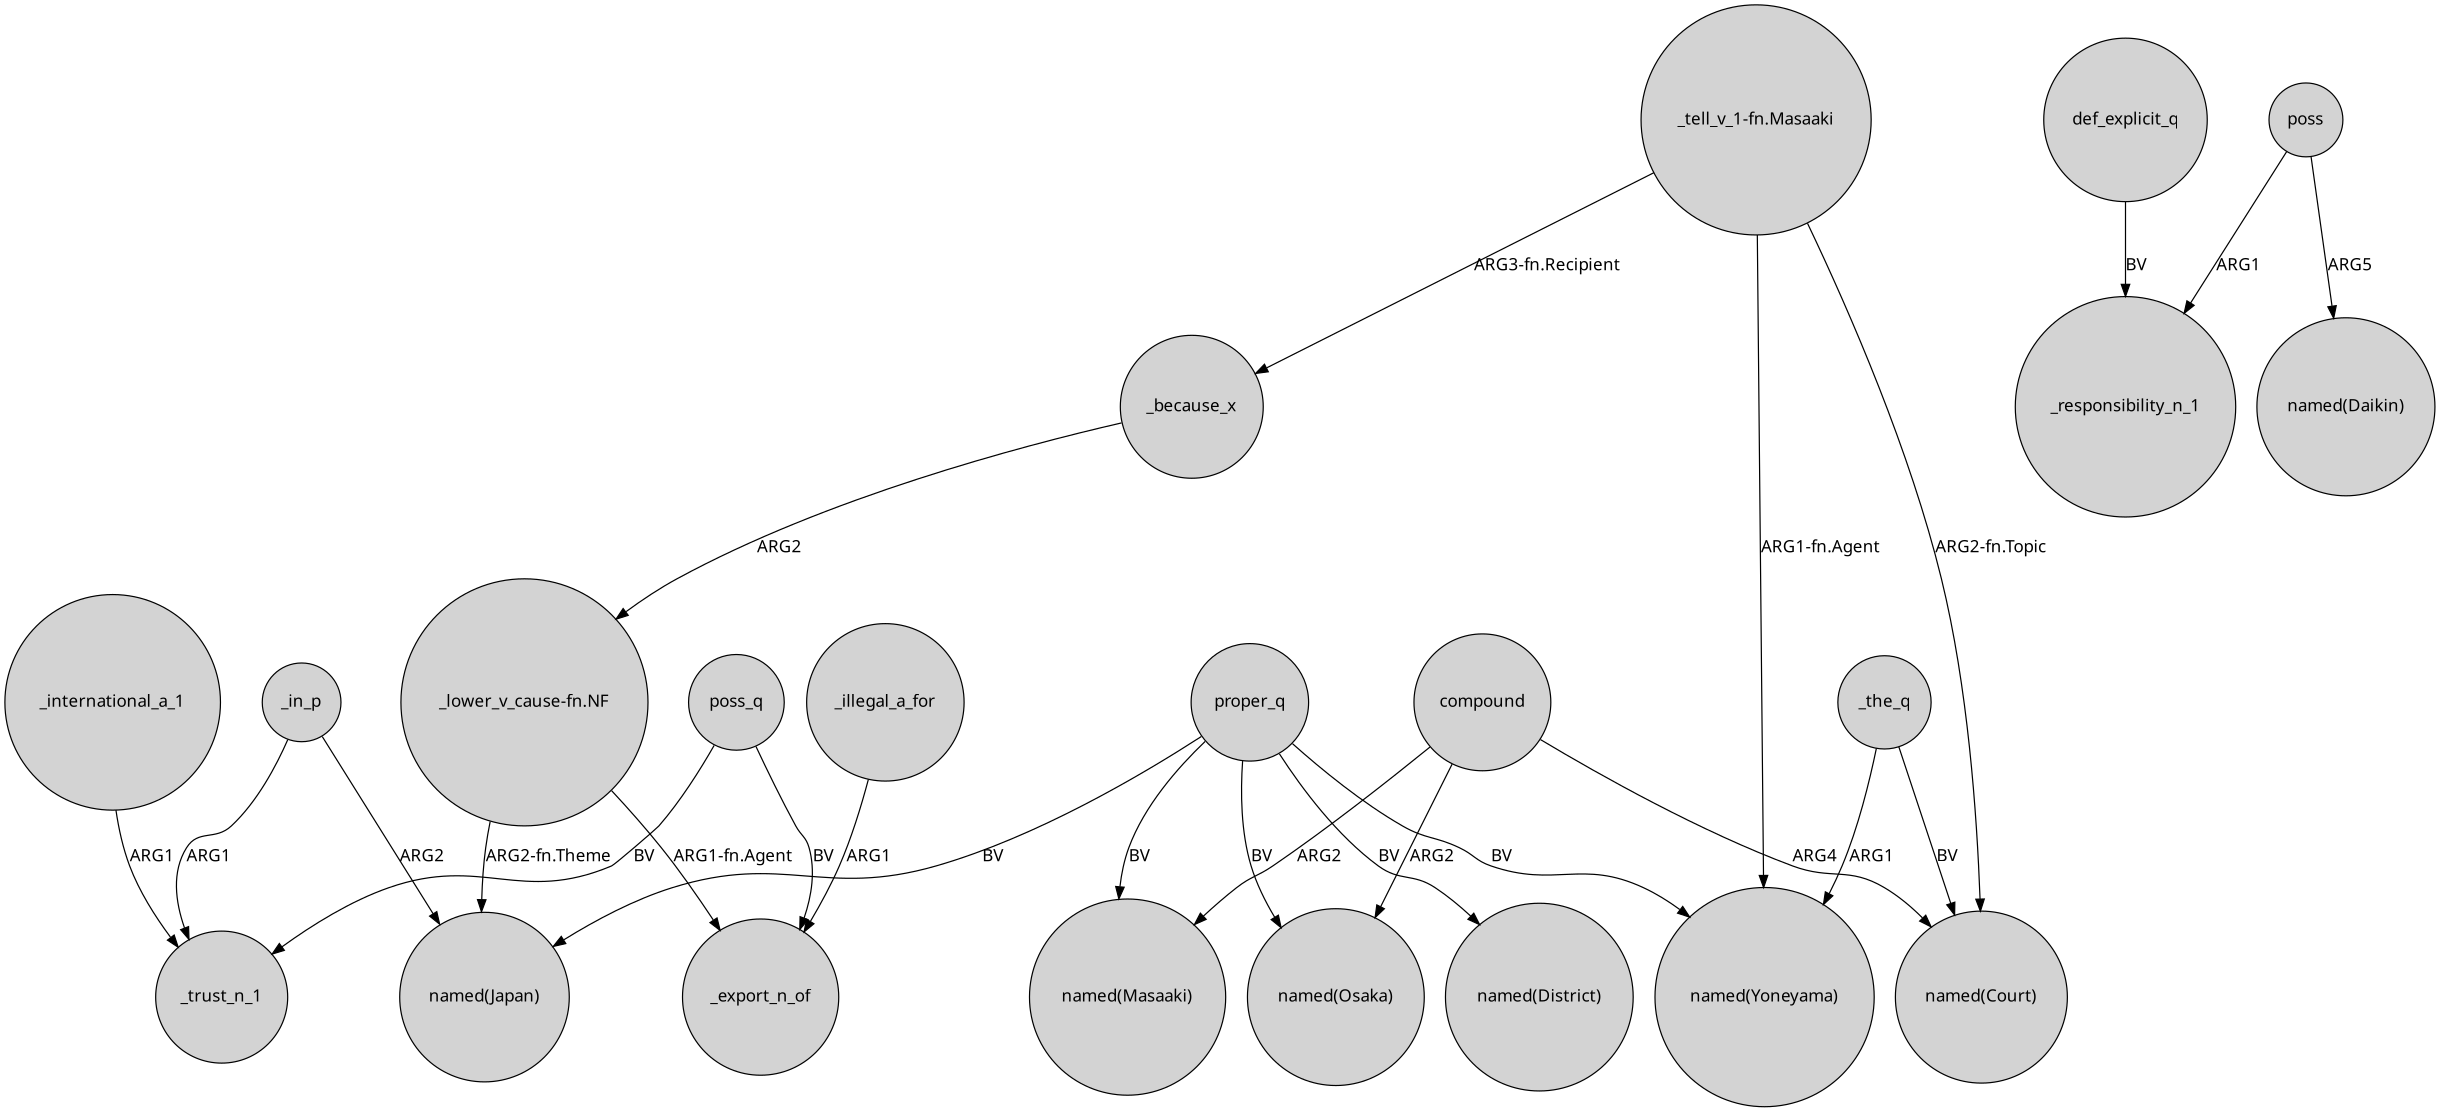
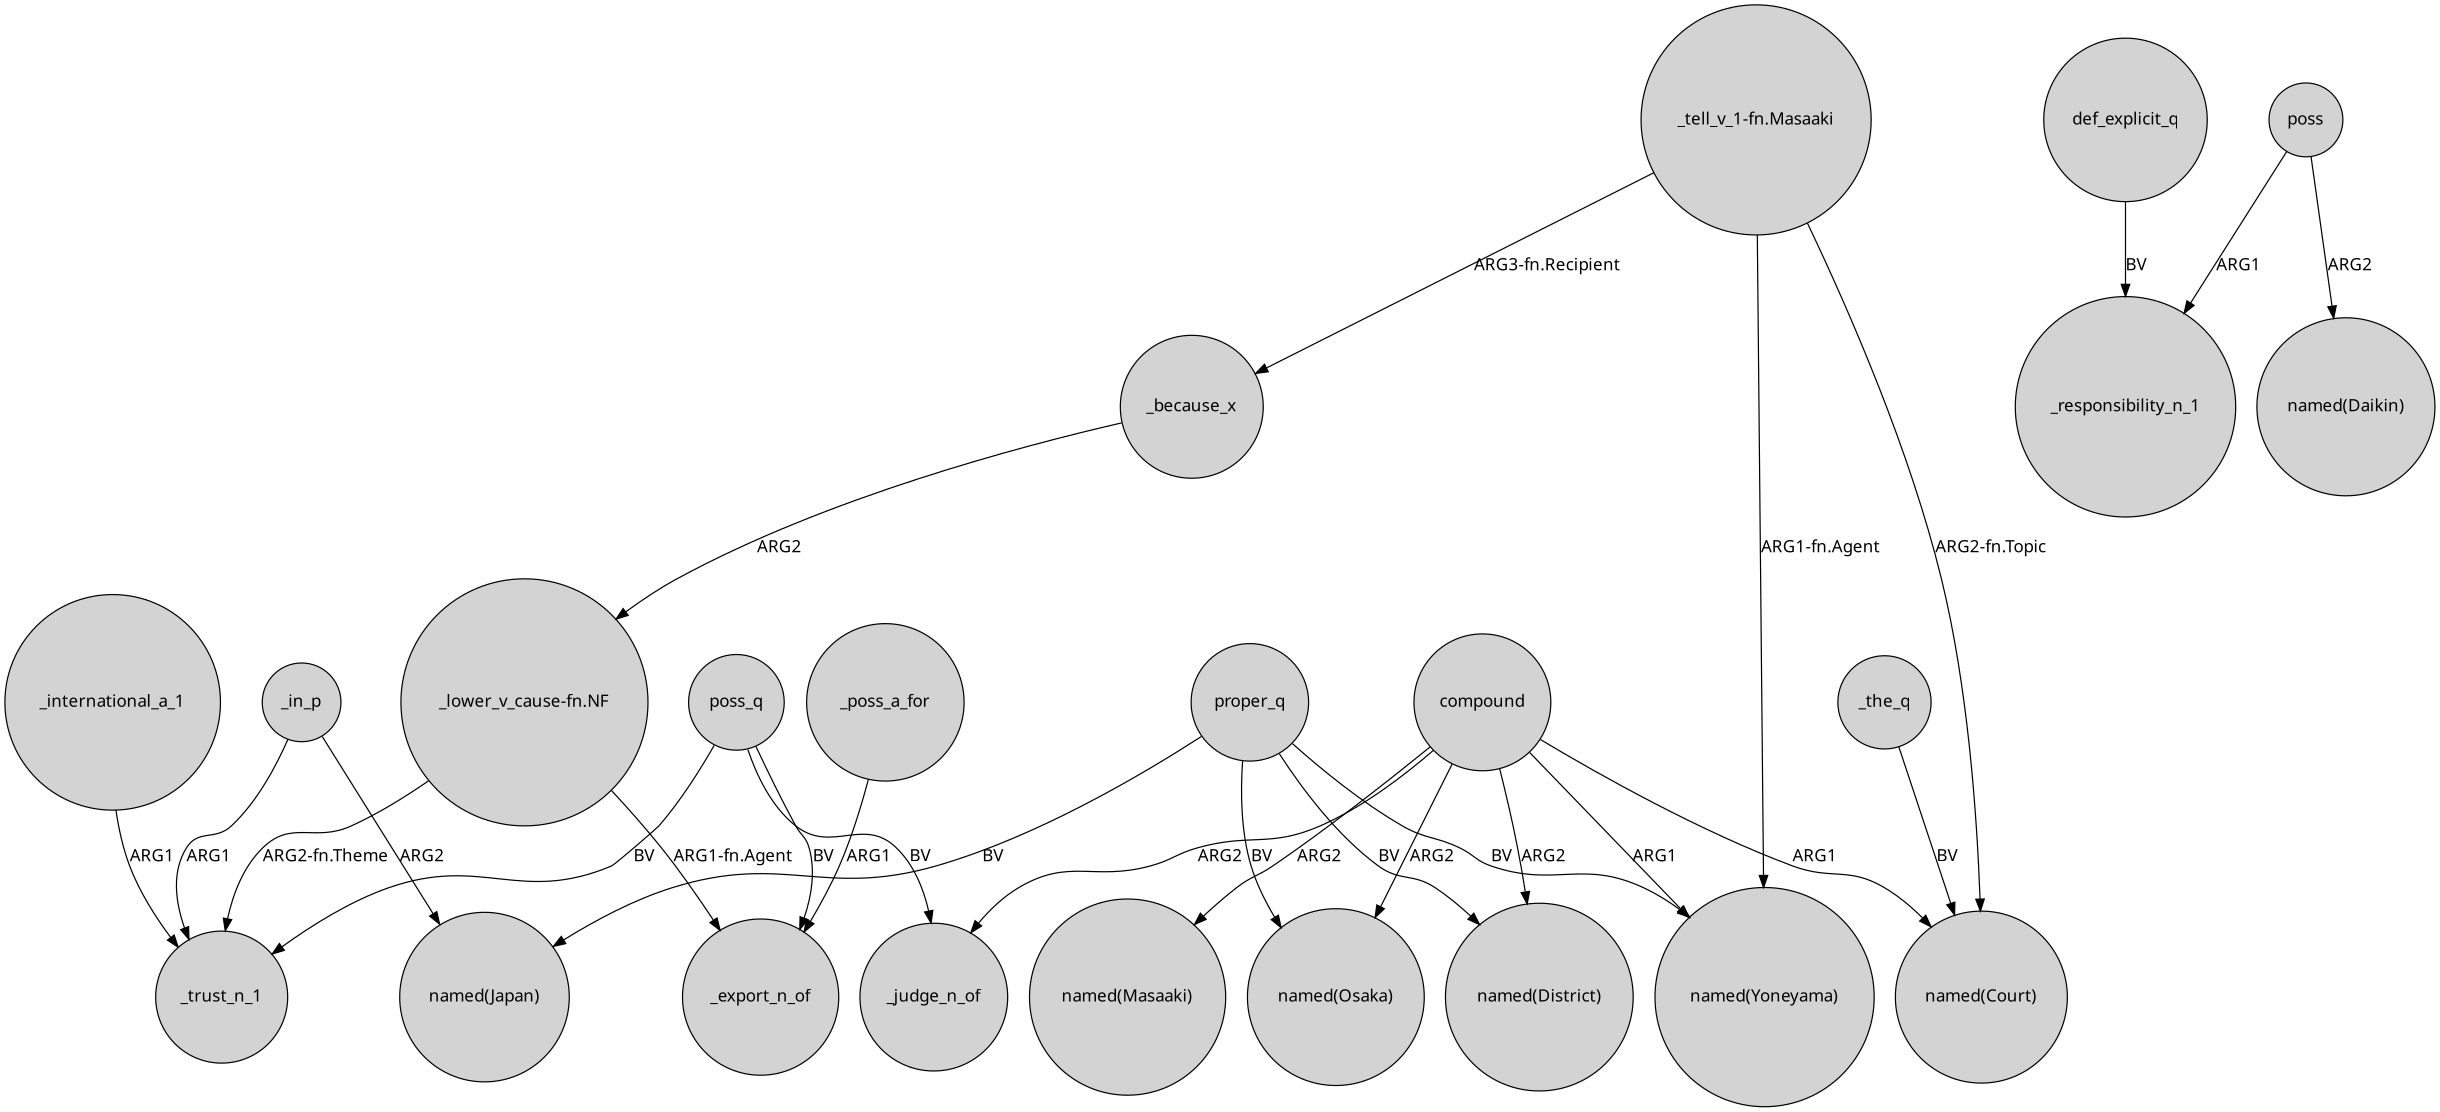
edge "poss" -> "named(Daikin)": label "ARG5" -> "ARG2"
node "_illegal_a_for": label "_illegal_a_for" -> "_poss_a_for"
edge "proper_q" -> "named(Masaaki)": removed, label "BV"
edge "_the_q" -> "named(Yoneyama)": now "compound" -> "named(Yoneyama)"
edge "compound" -> "named(District)": added, label "ARG2"
edge "compound" -> "named(Court)": label "ARG4" -> "ARG1"
edge "_lower_v_cause-fn.NF" -> "named(Japan)": now "_lower_v_cause-fn.NF" -> "_trust_n_1"
node "_judge_n_of": added
